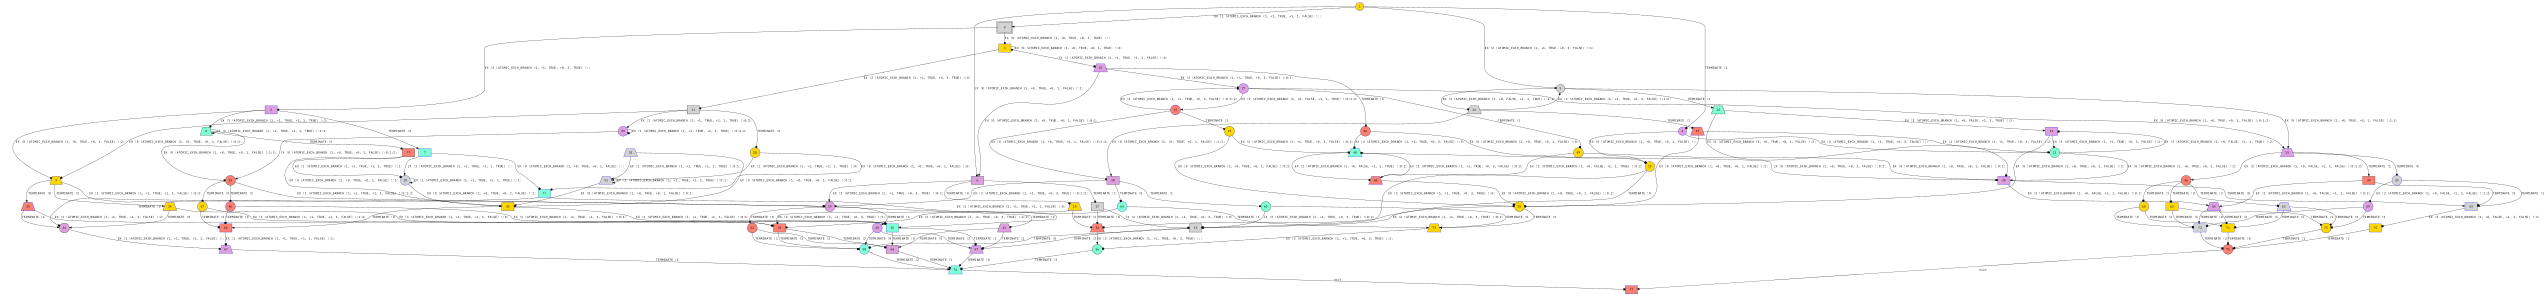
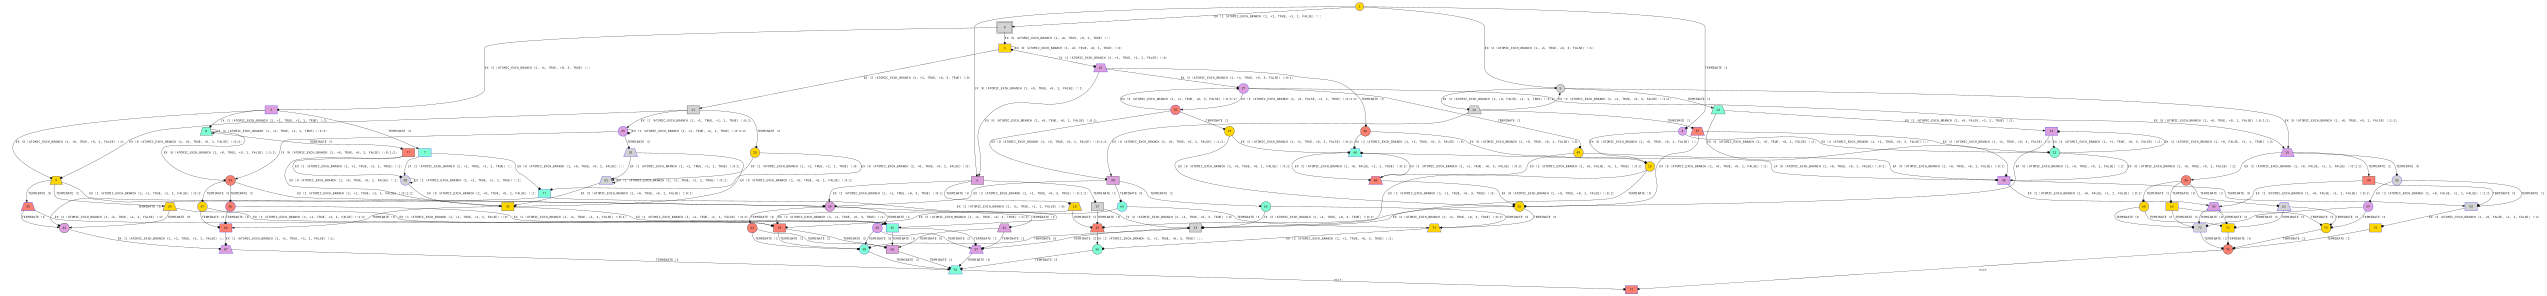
edge "3" -> "11": arrowhead dot -> normal
edge "29" -> "52": added, label "TERMINATE !2"
